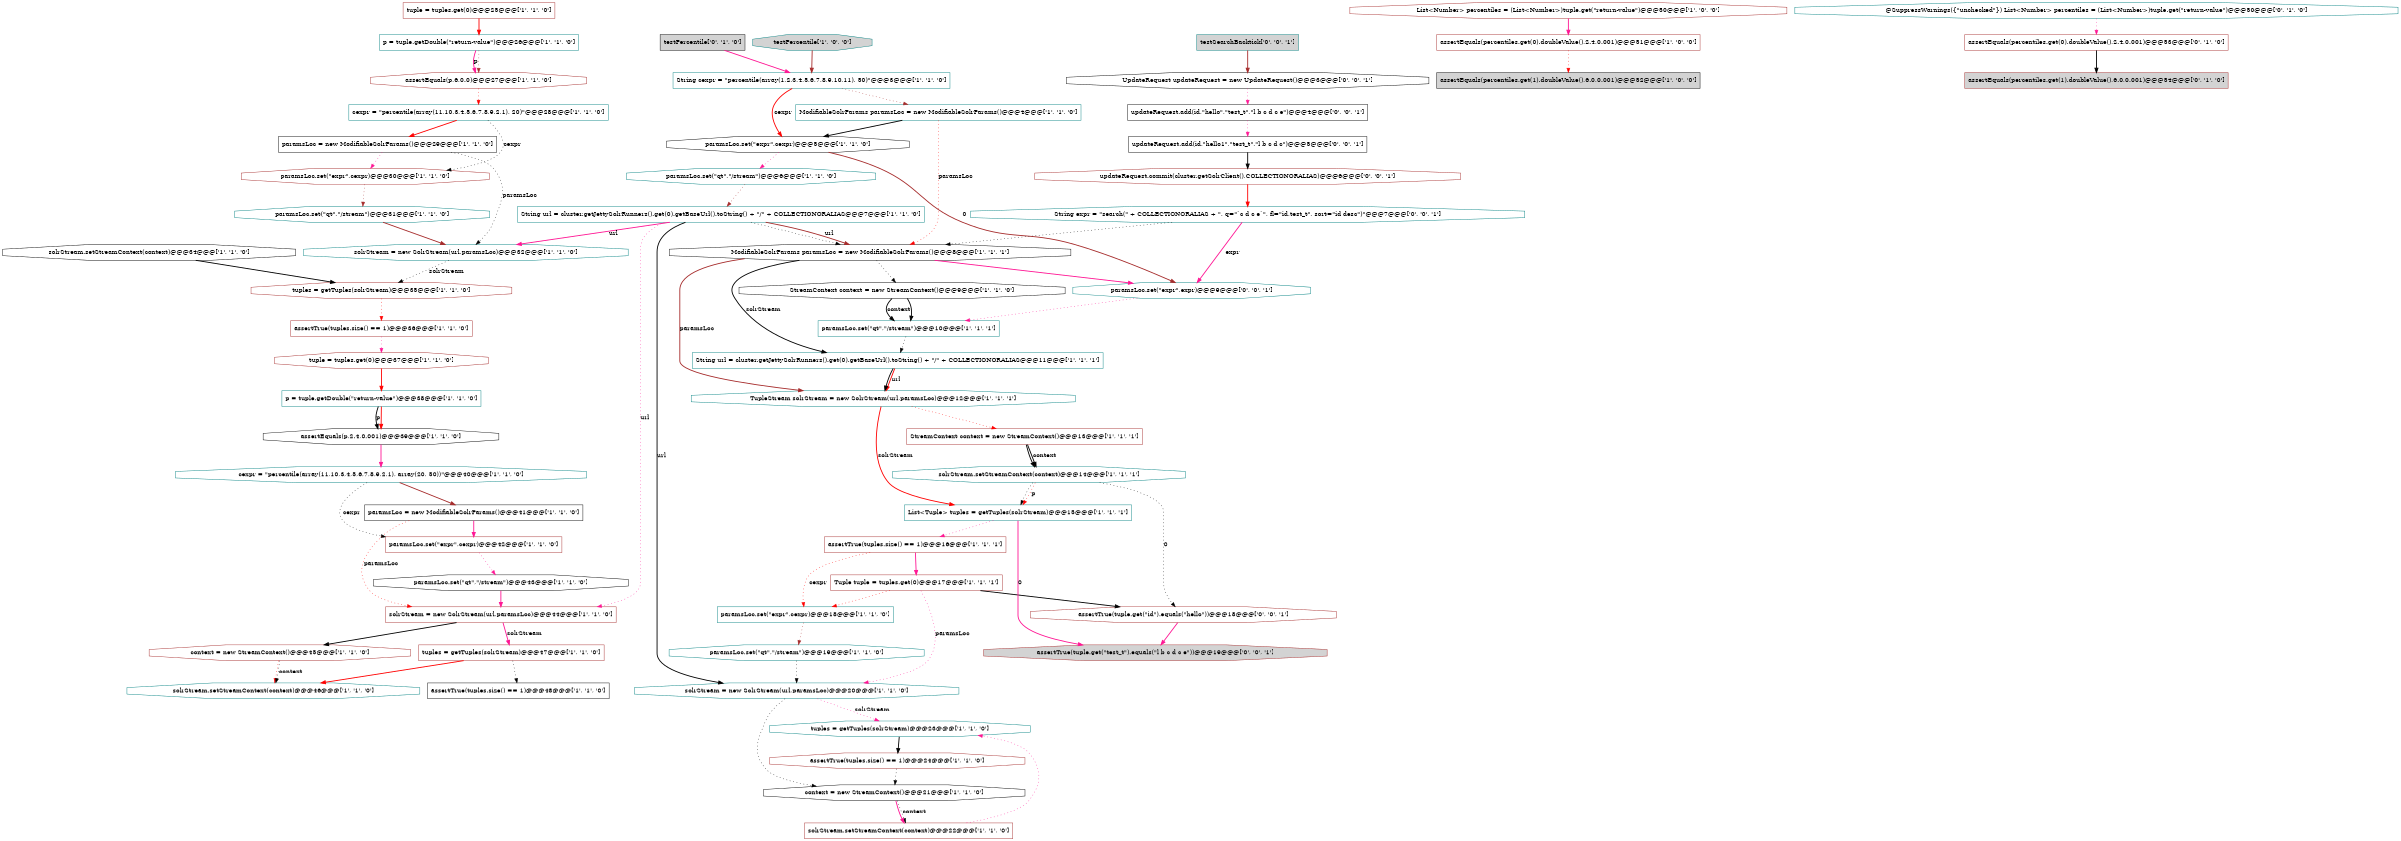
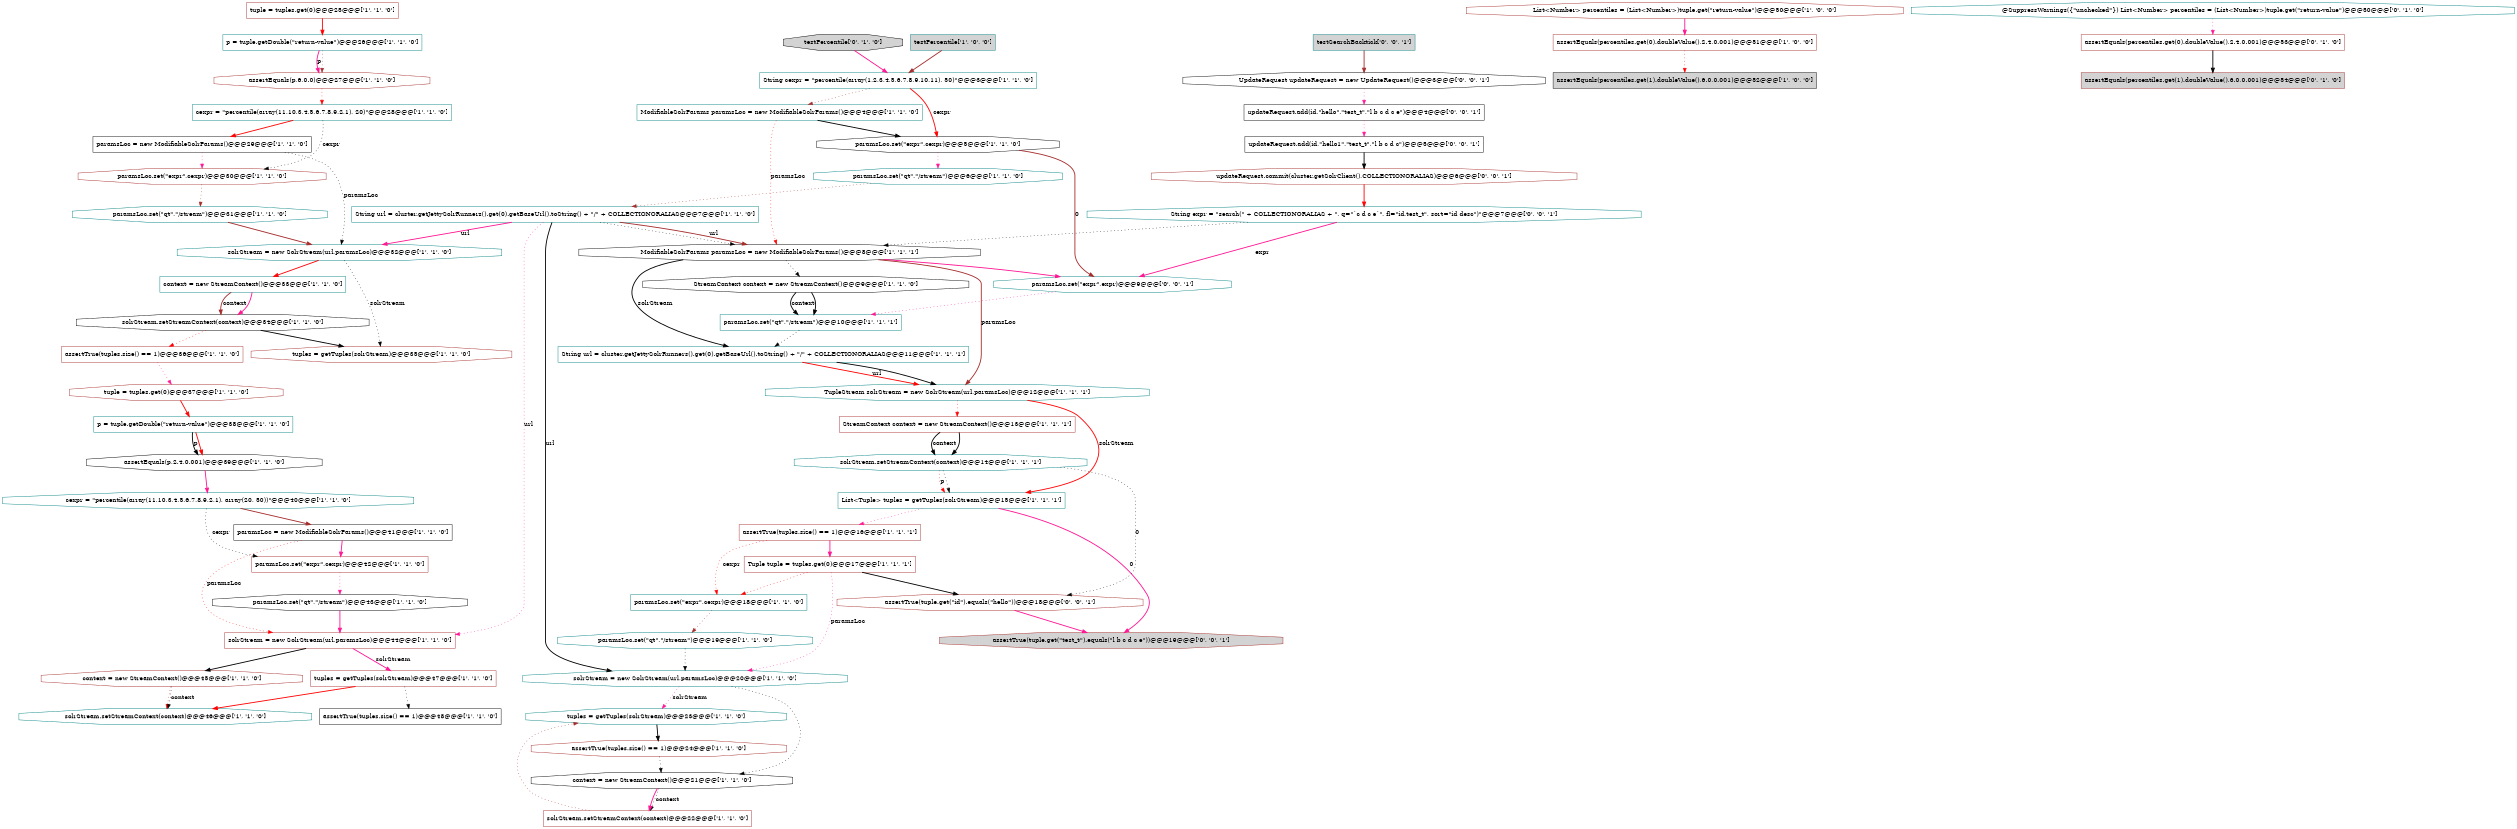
node "testPercentile['0', '1', '0']": shape box -> octagon
node "testPercentile['1', '0', '0']": shape octagon -> box
node "context = new StreamContext()@@@33@@@['1', '1', '0']": added
edge "tuples = getTuples(solrStream)@@@35@@@['1', '1', '0']" -> "assertTrue(tuples.size() == 1)@@@36@@@['1', '1', '0']": now "solrStream.setStreamContext(context)@@@34@@@['1', '1', '0']" -> "assertTrue(tuples.size() == 1)@@@36@@@['1', '1', '0']"
edge "solrStream.setStreamContext(context)@@@22@@@['1', '1', '0']" -> "tuples = getTuples(solrStream)@@@23@@@['1', '1', '0']": color deeppink -> brown
